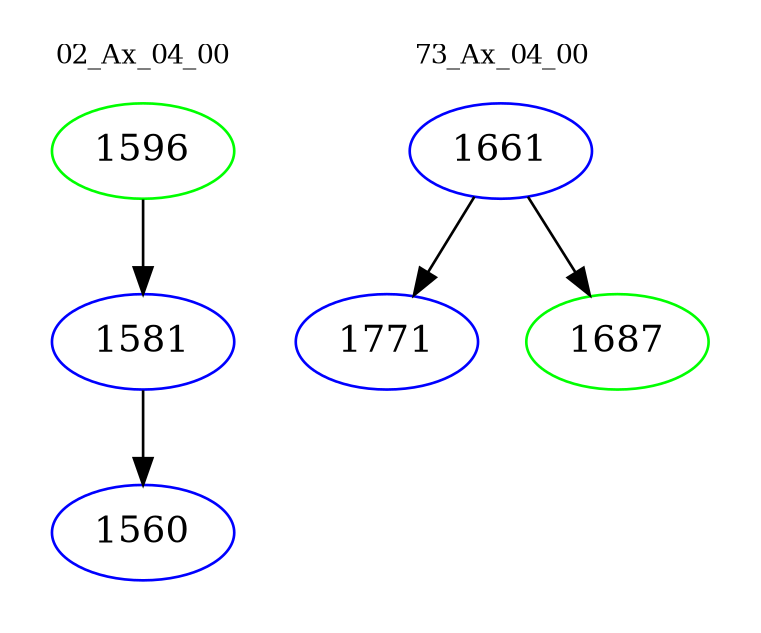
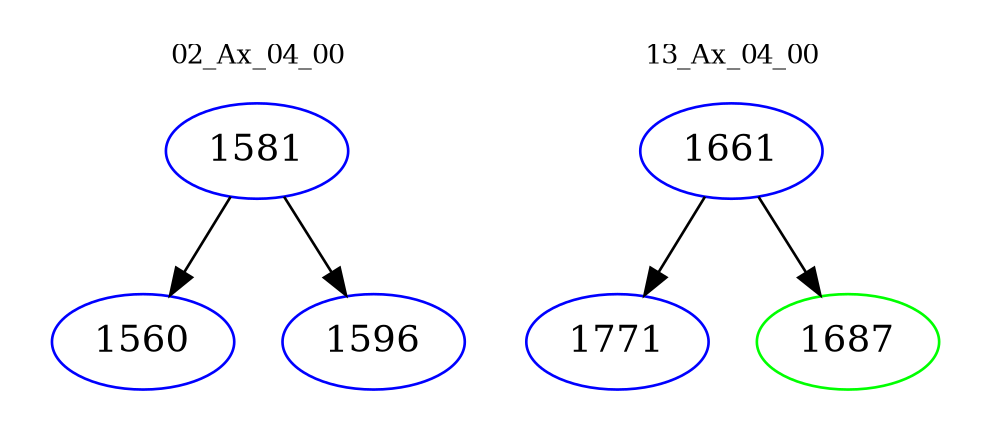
cluster "73_Ax_04_00": label "73_Ax_04_00" -> "13_Ax_04_00"
node "1596": color green -> blue
edge "1596" -> "1581": reversed
